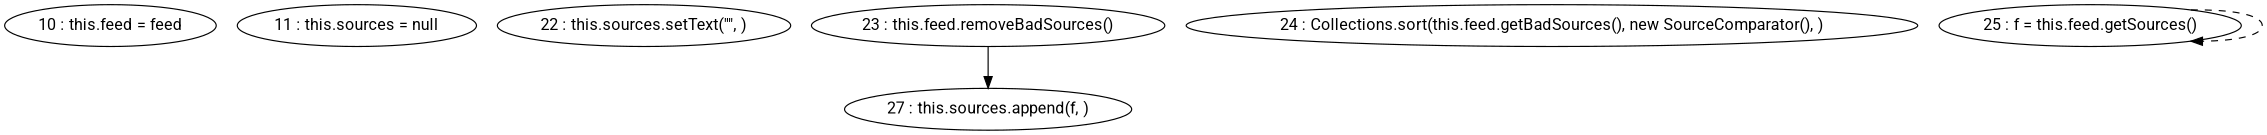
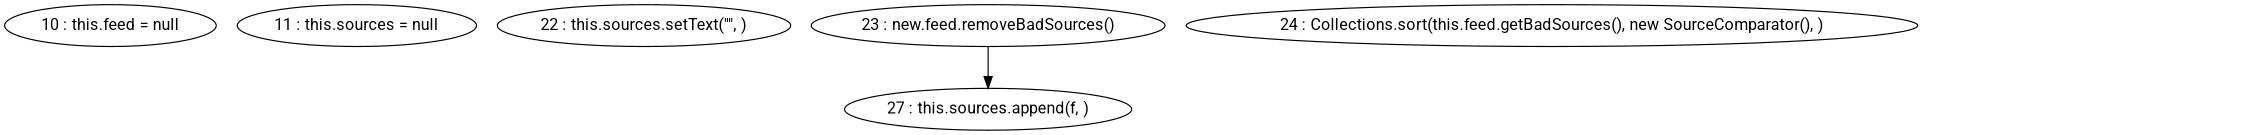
node "10 : this.feed = feed": label "10 : this.feed = feed" -> "10 : this.feed = null"
node "23 : this.feed.removeBadSources()": label "23 : this.feed.removeBadSources()" -> "23 : new.feed.removeBadSources()"
node "25 : f = this.feed.getSources()": removed
